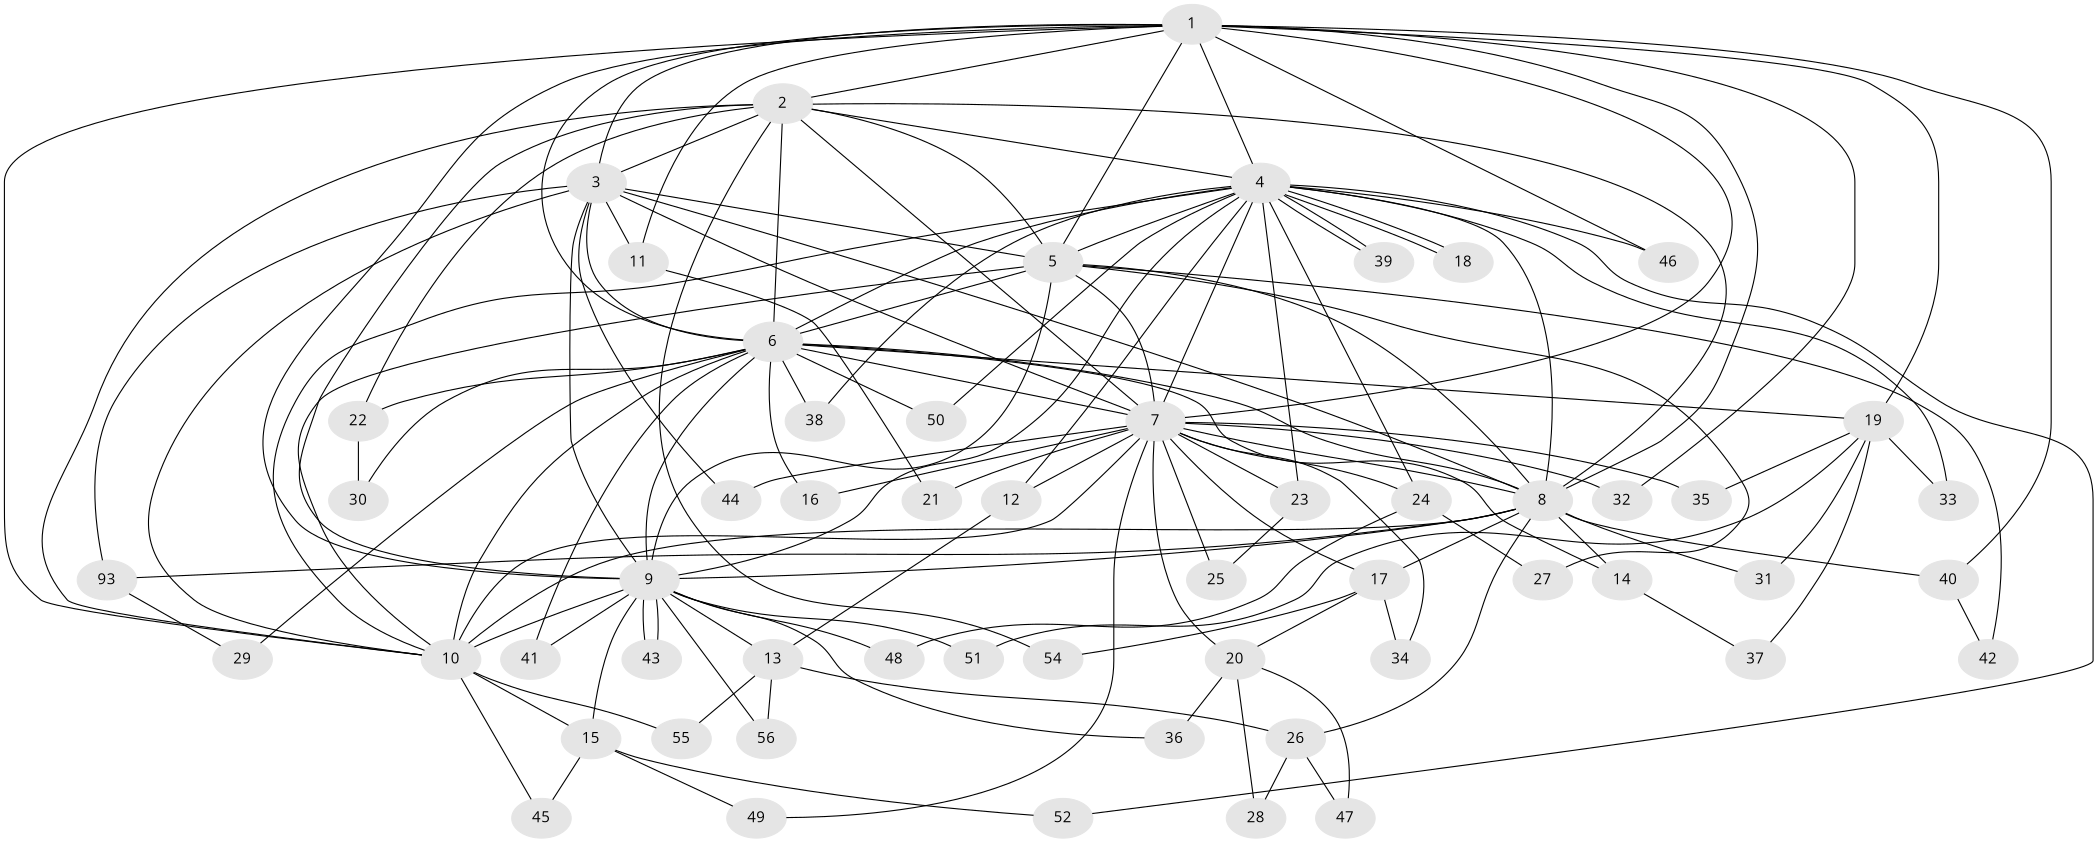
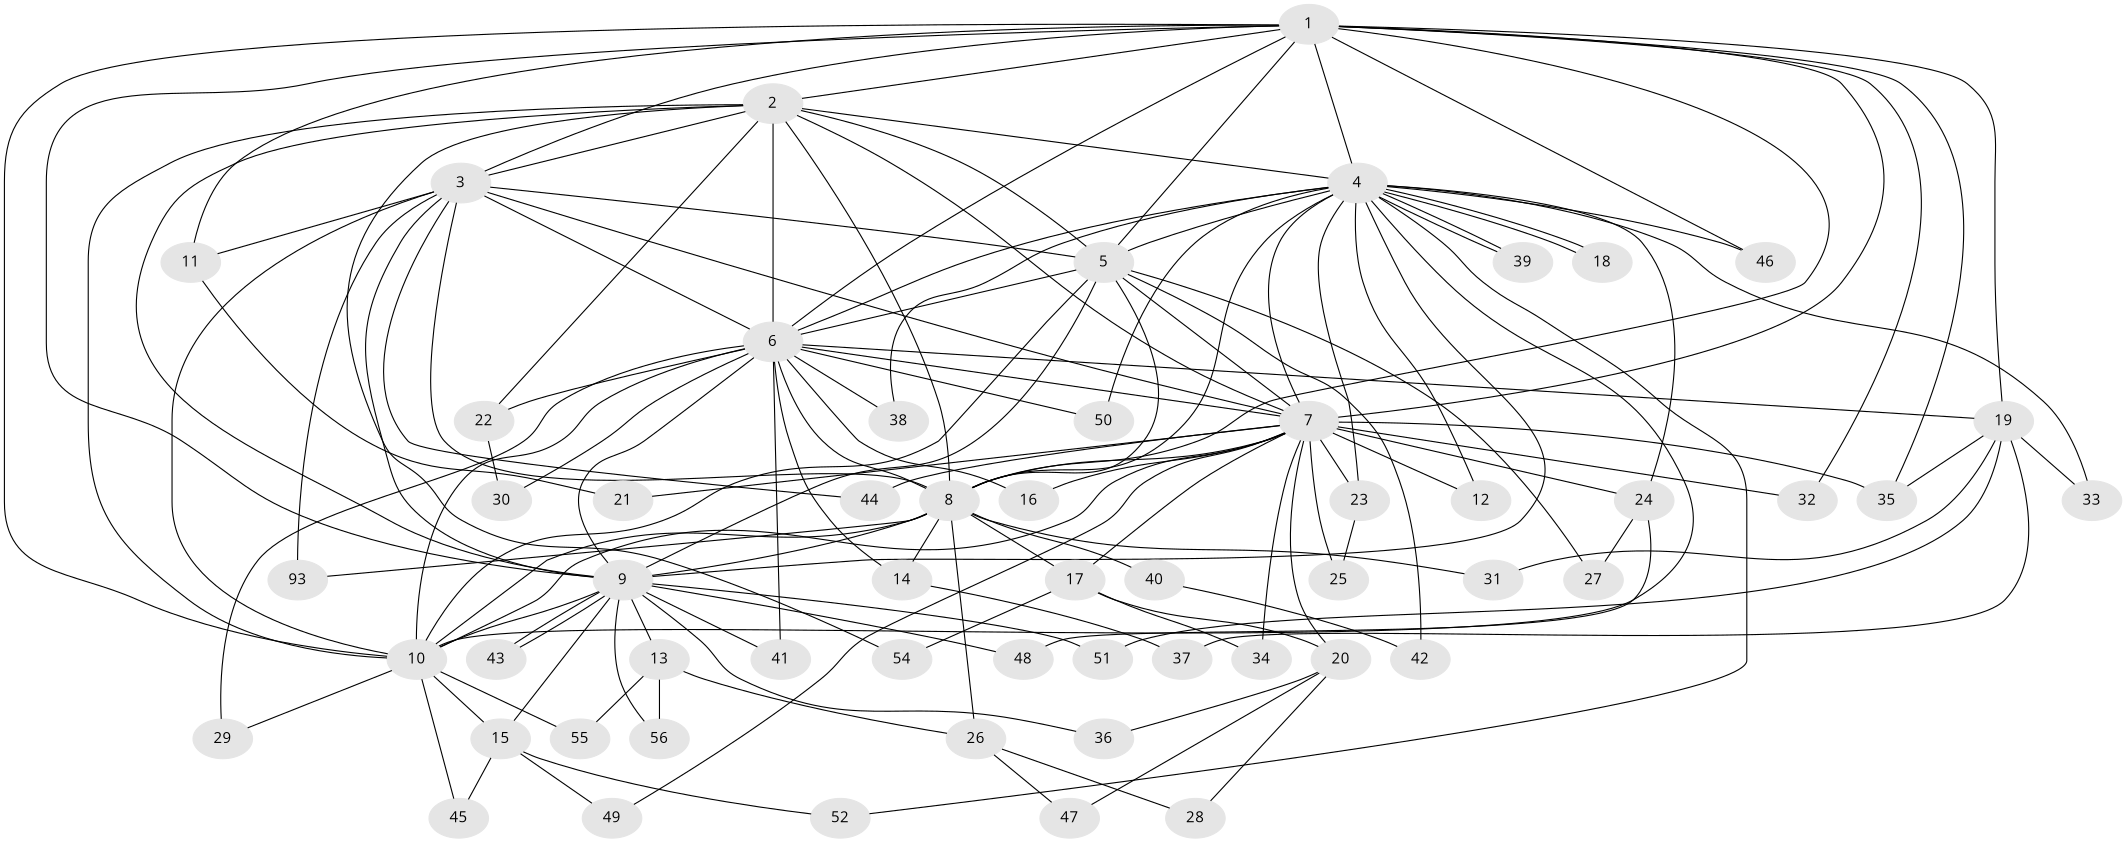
edge "1" -- "40": now "1" -- "35"
edge "12" -- "13": removed
edge "93" -- "29": now "10" -- "29"
